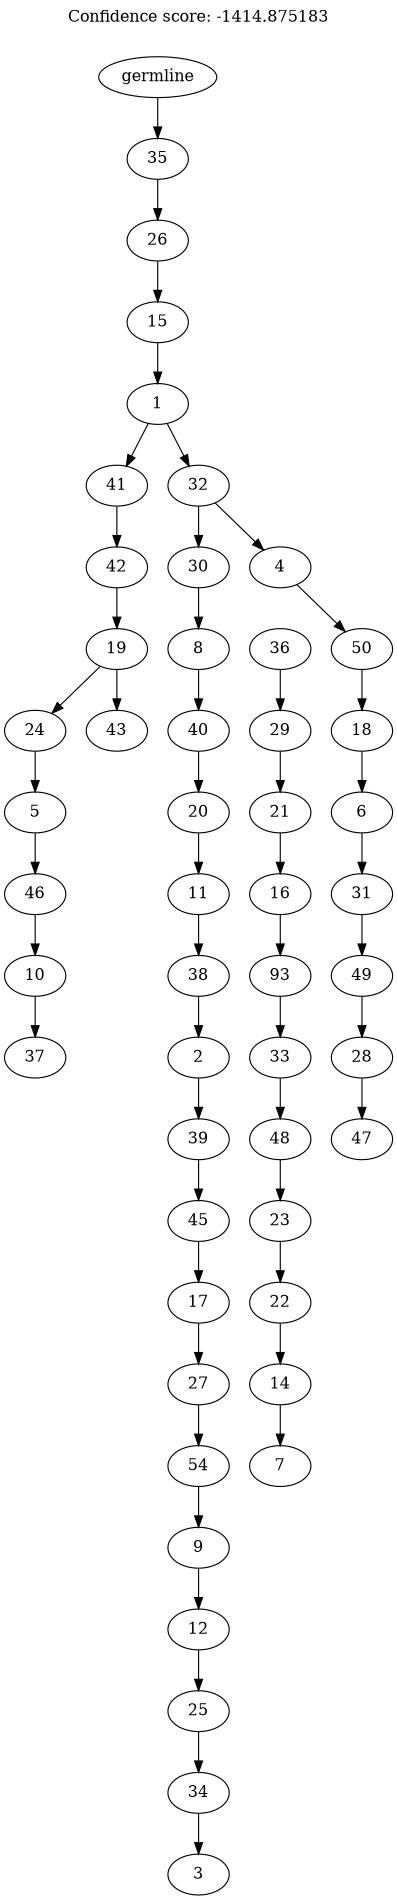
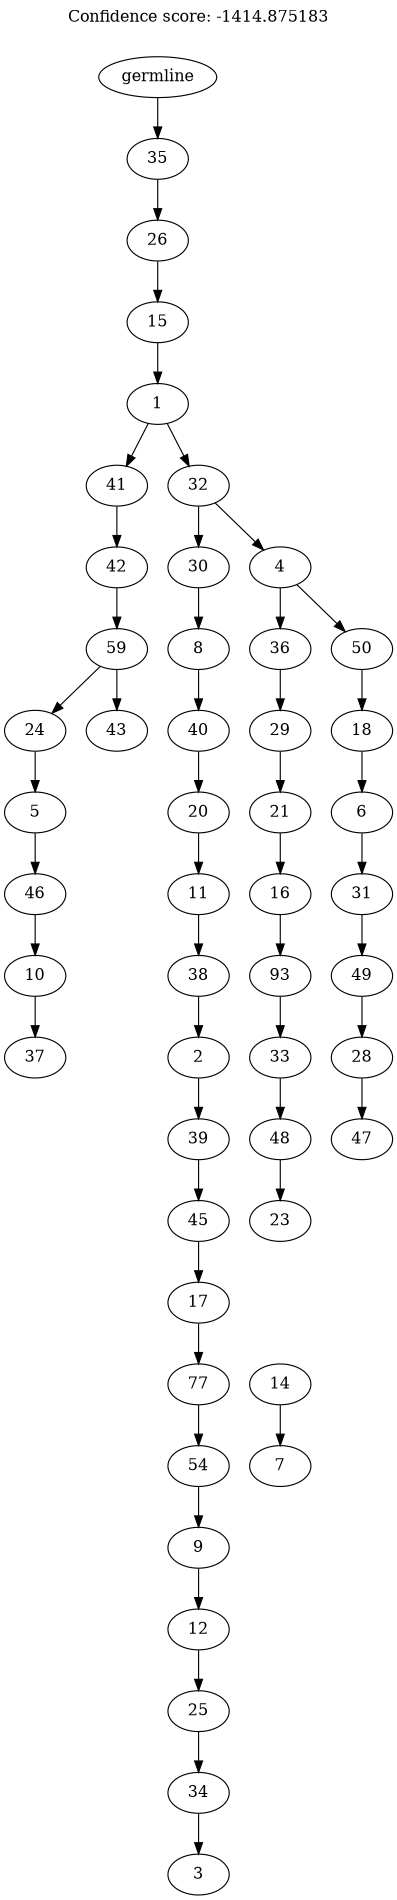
edge "4" -> "36": added
node "19": label "19" -> "59"
node "22": removed
node "27": label "27" -> "77"
